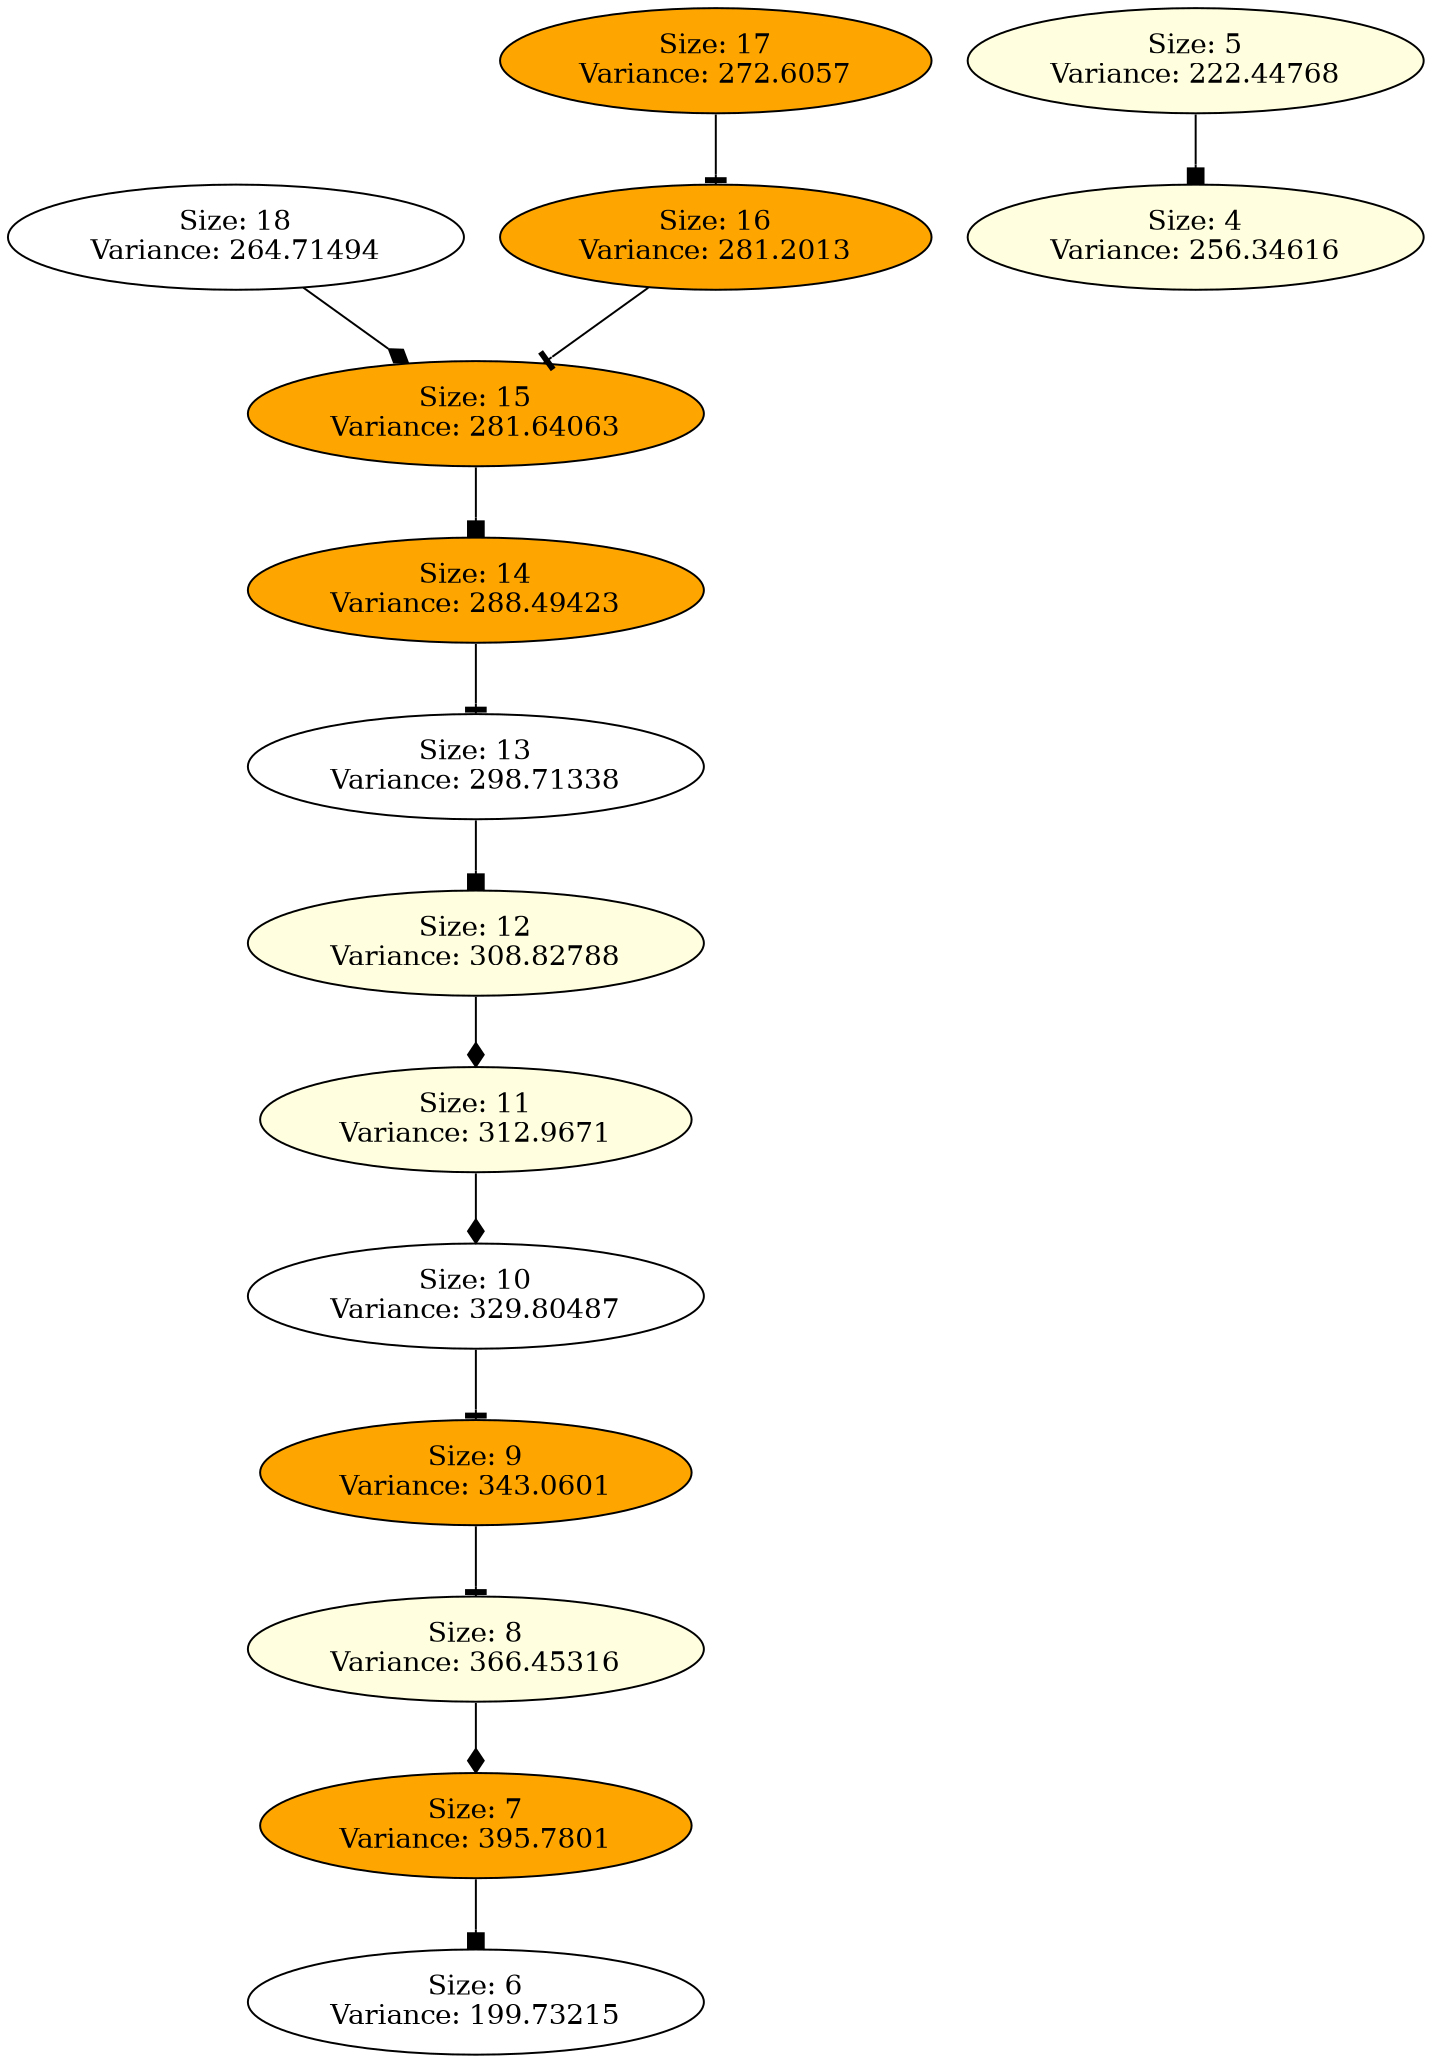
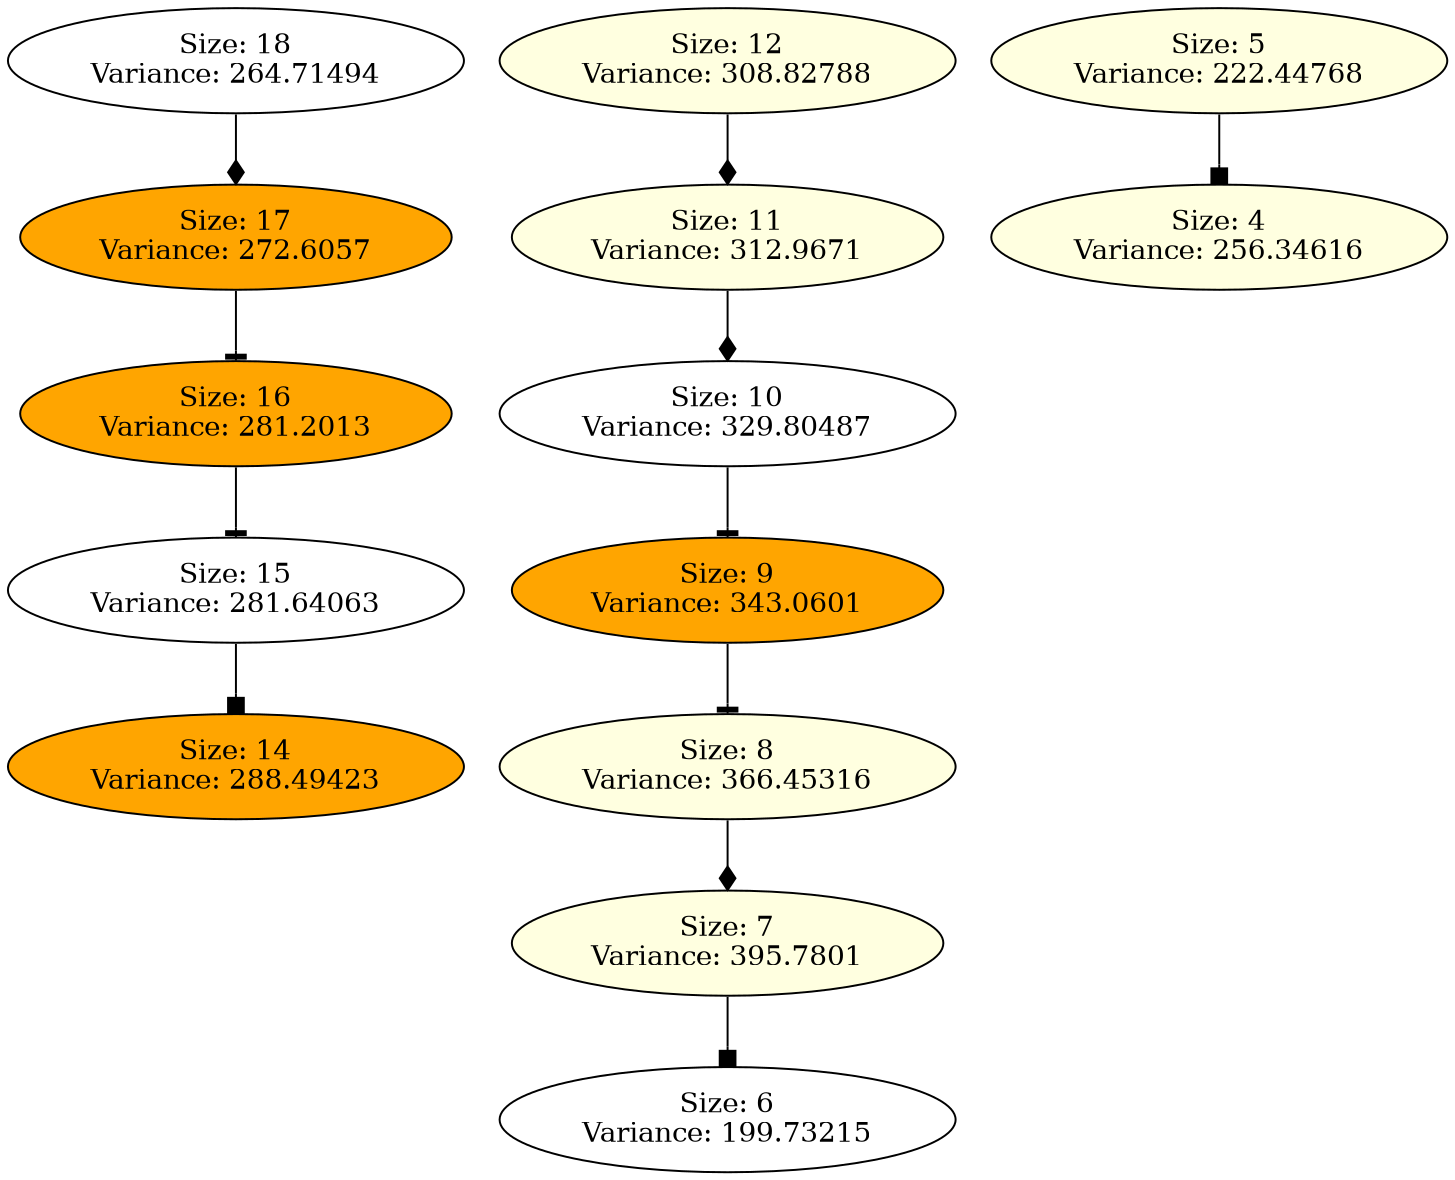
edge "Size: 18 Variance: 264.71494" -> "Size: 15 Variance: 281.64063": now "Size: 18 Variance: 264.71494" -> "Size: 17 Variance: 272.6057"
node "Size: 15 Variance: 281.64063": fillcolor orange -> white
node "Size: 13 Variance: 298.71338": removed
node "Size: 7 Variance: 395.7801": fillcolor orange -> lightyellow
